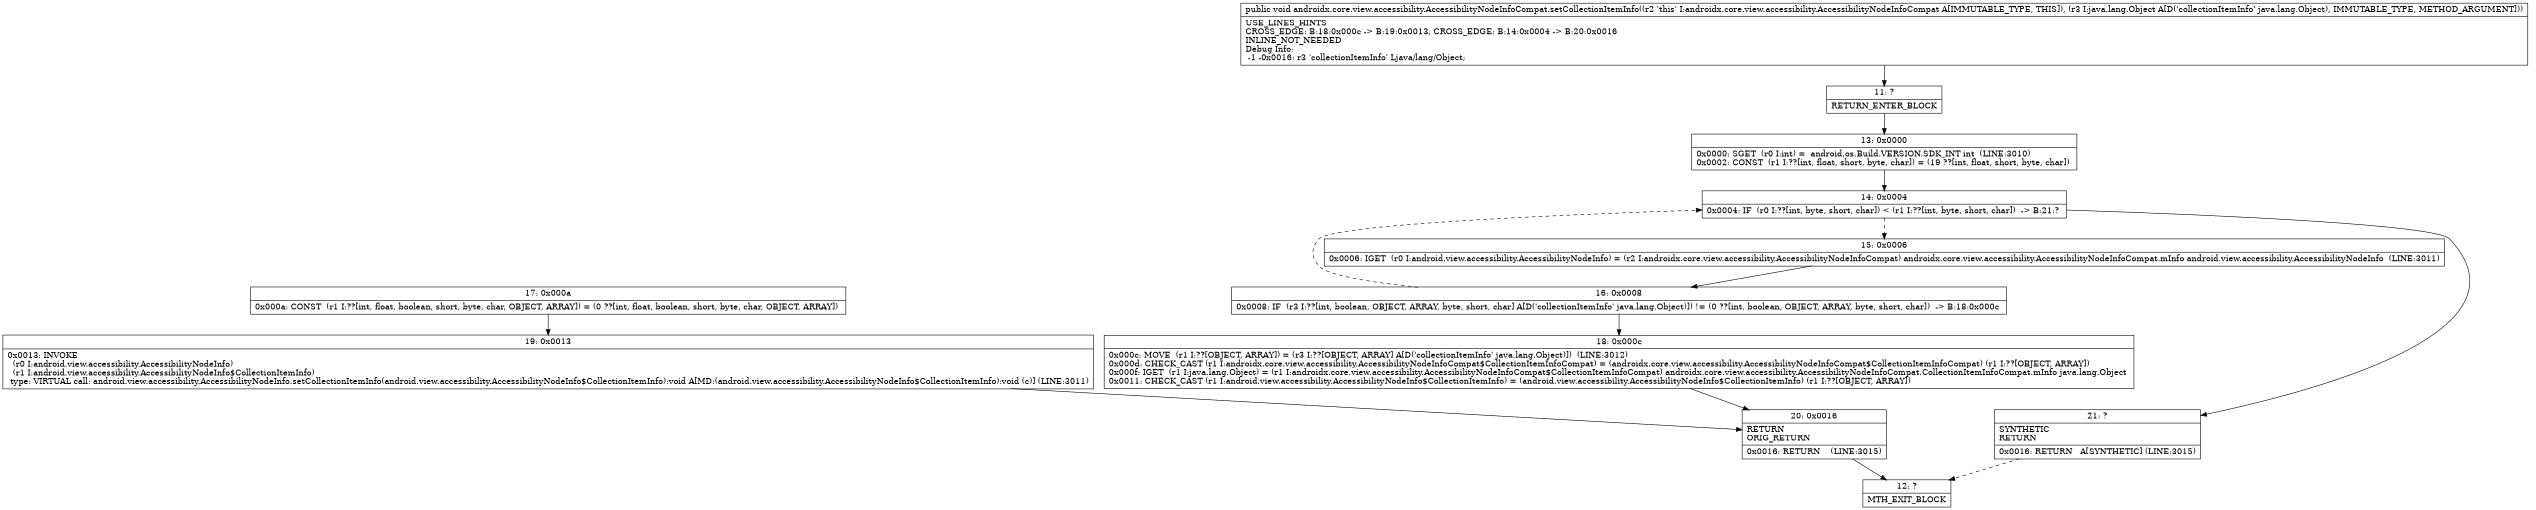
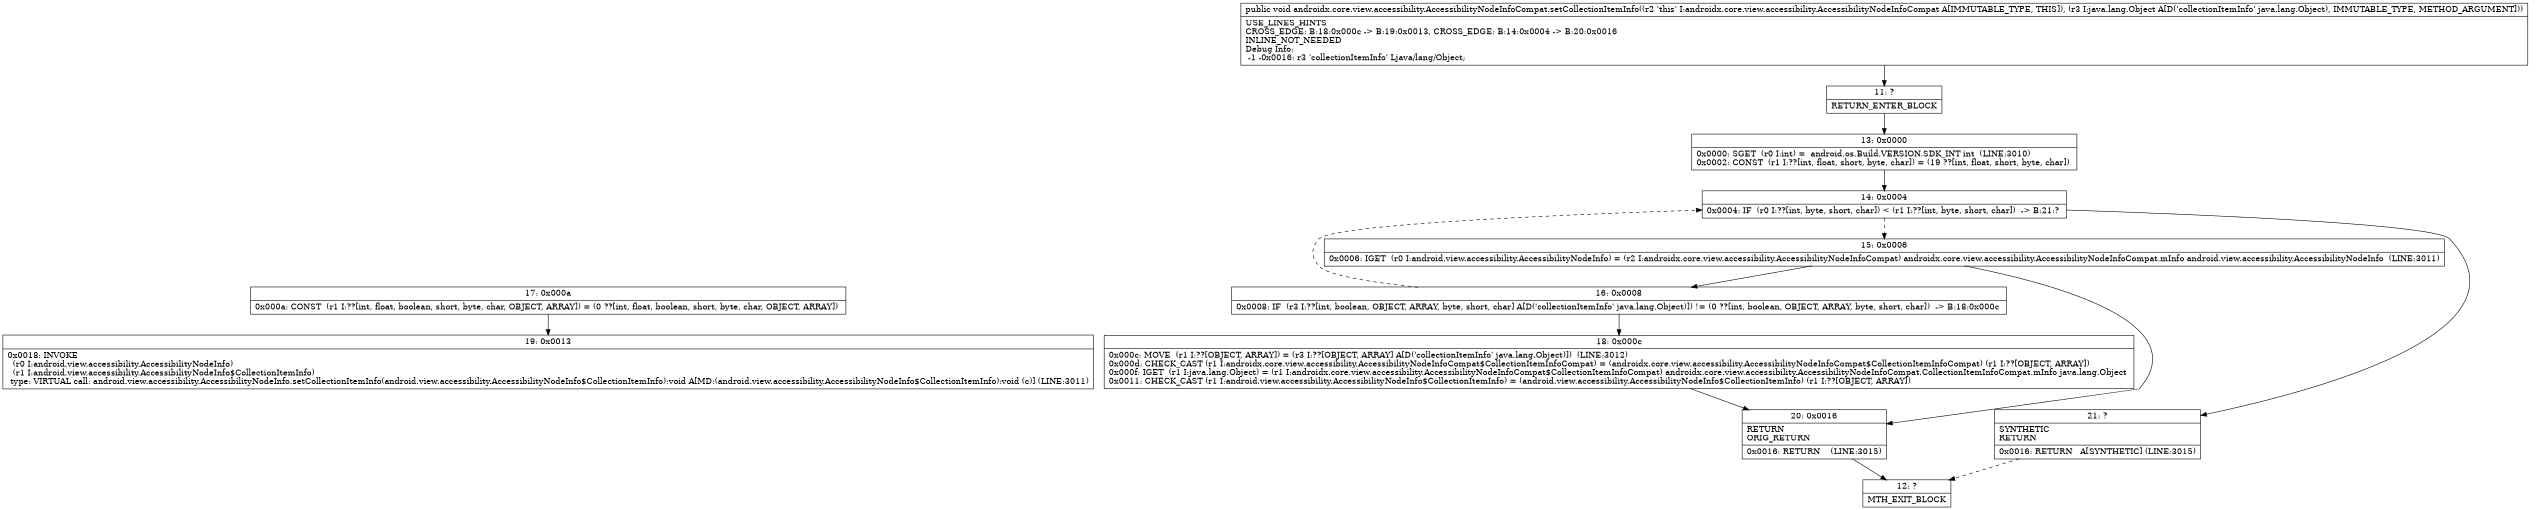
node "19: 0x0013": text "0x0013: INVOKE" -> "0x0018: INVOKE"
edge "19: 0x0013" -> "20: 0x0016": now "15: 0x0006" -> "20: 0x0016"
